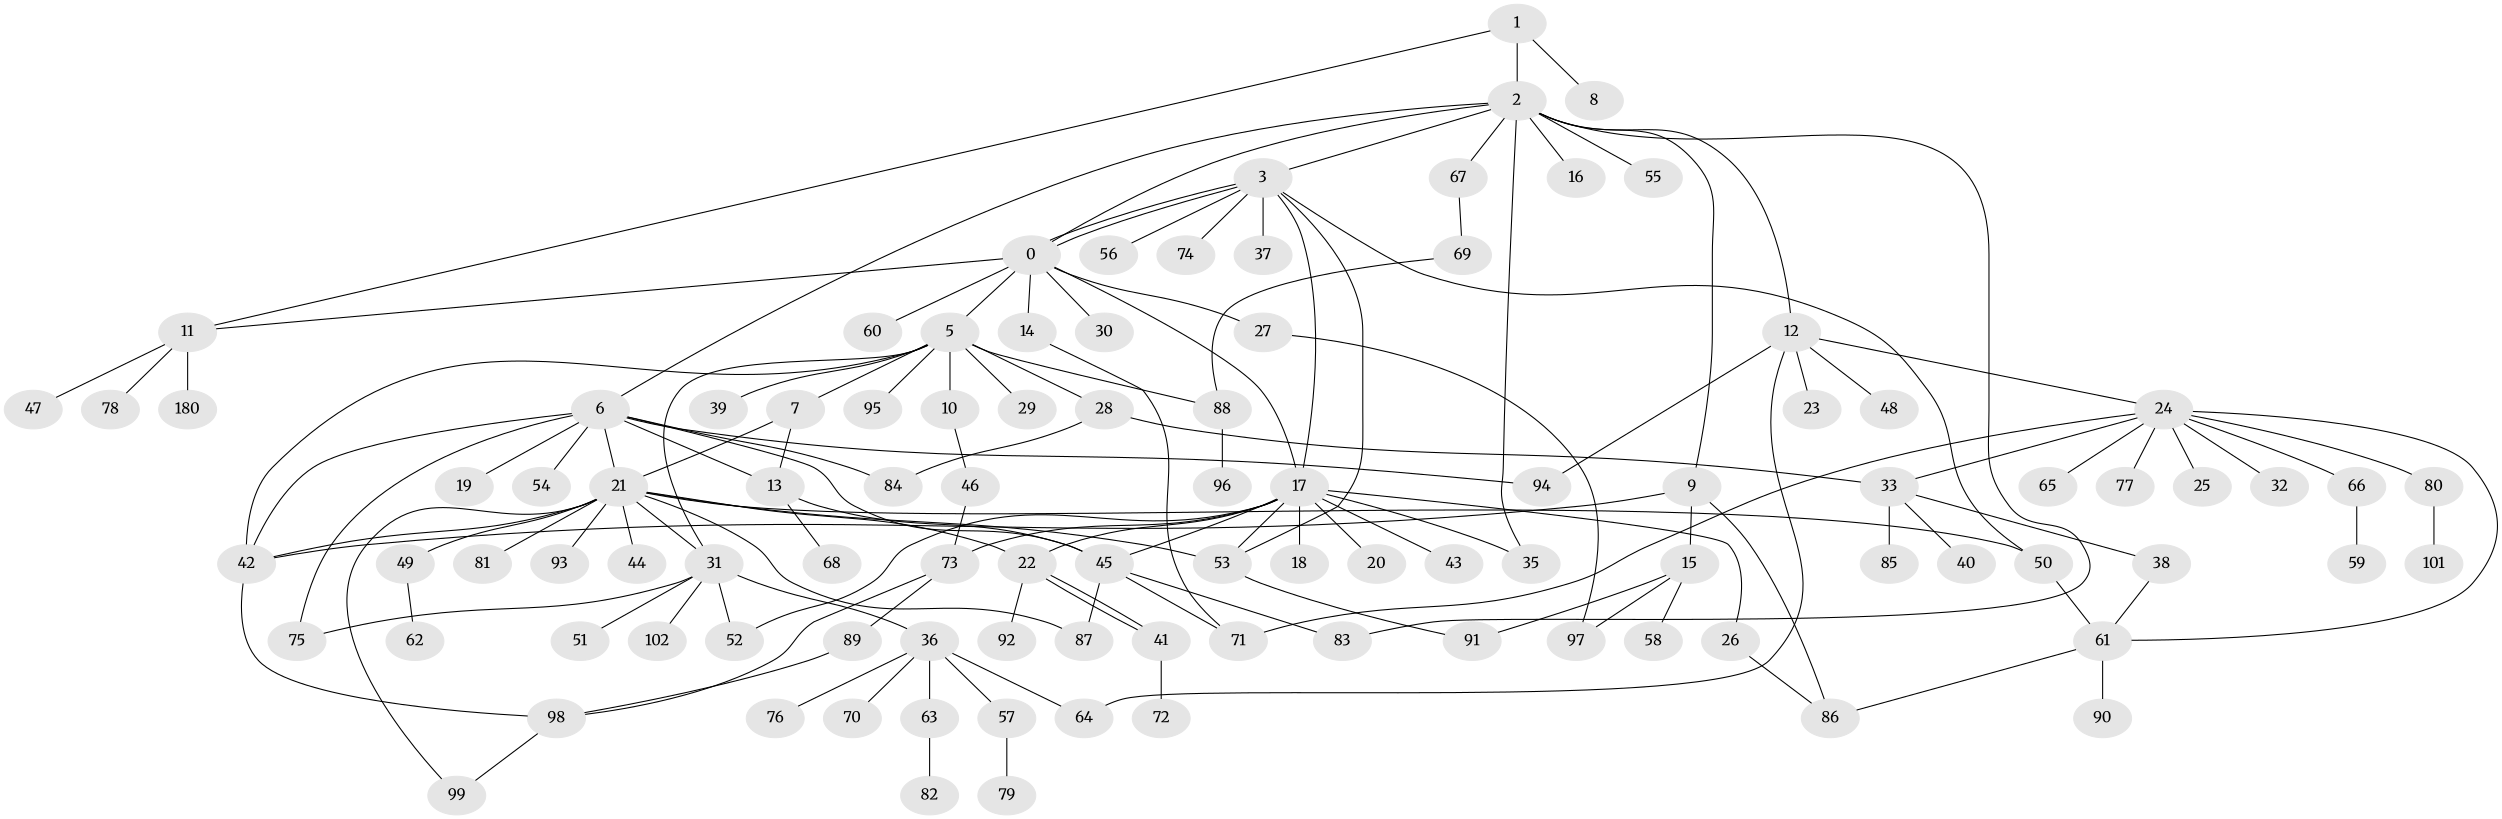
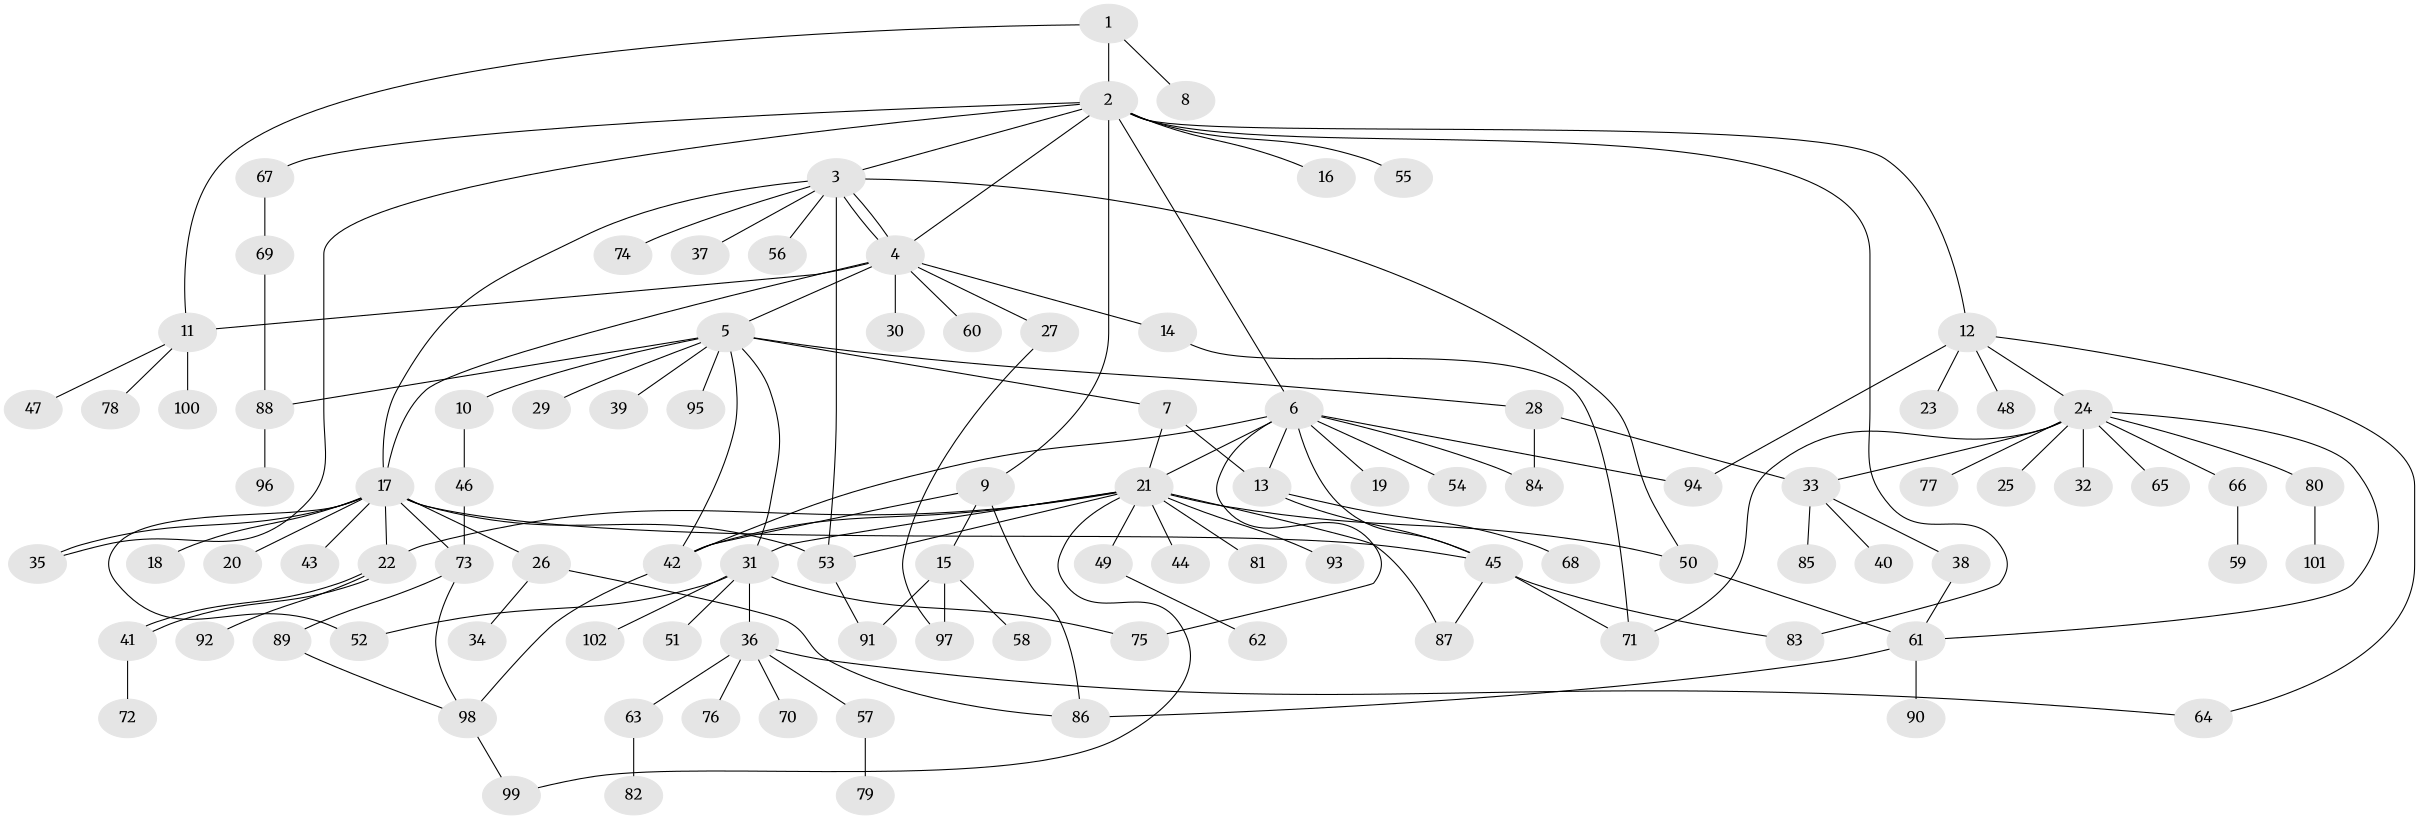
node "0": label "0" -> "4"
node "180": label "180" -> "100"
node "34": added
